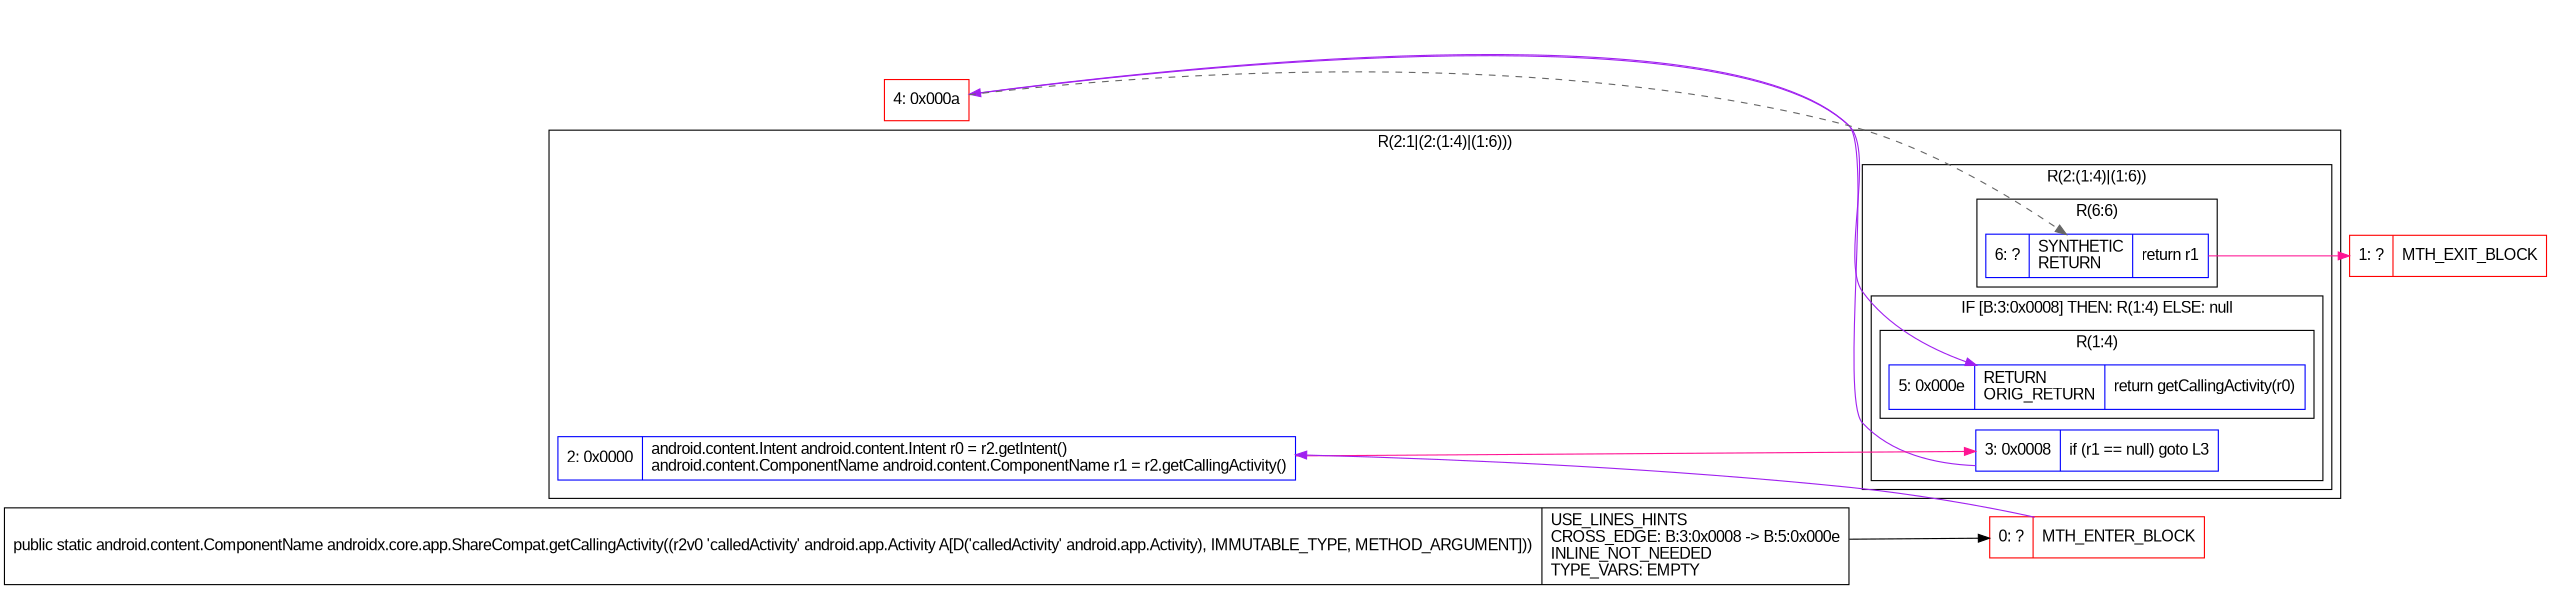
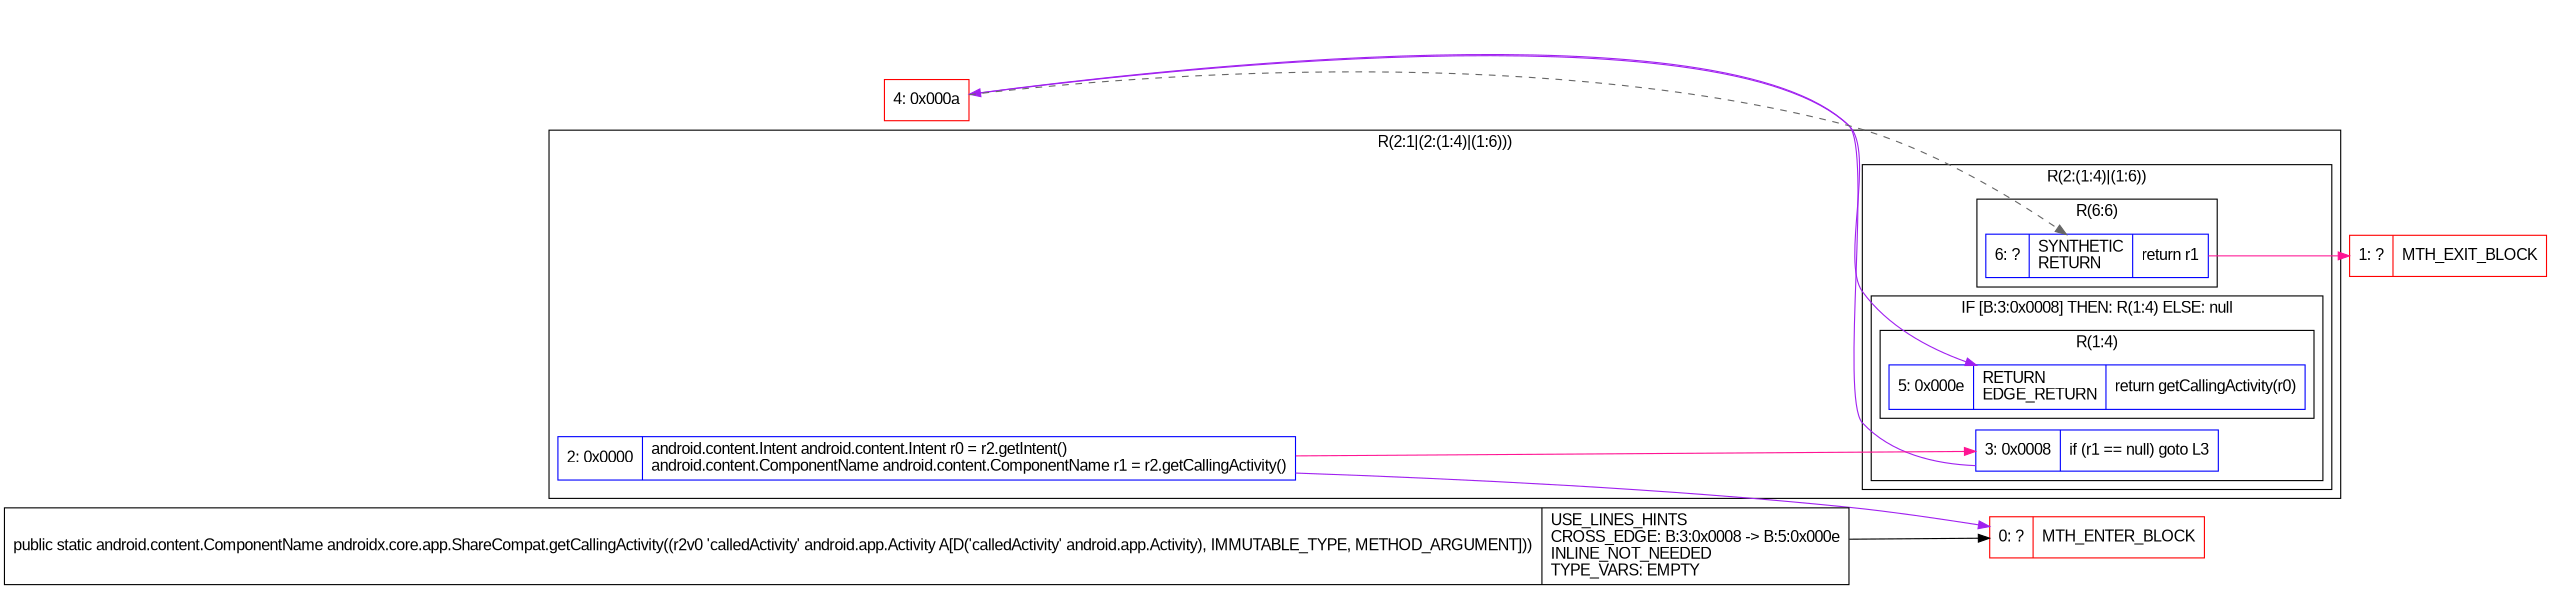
node "5: 0x000e": text "ORIG_RETURN" -> "EDGE_RETURN"
edge "0: ?" -> "2: 0x0000": reversed
